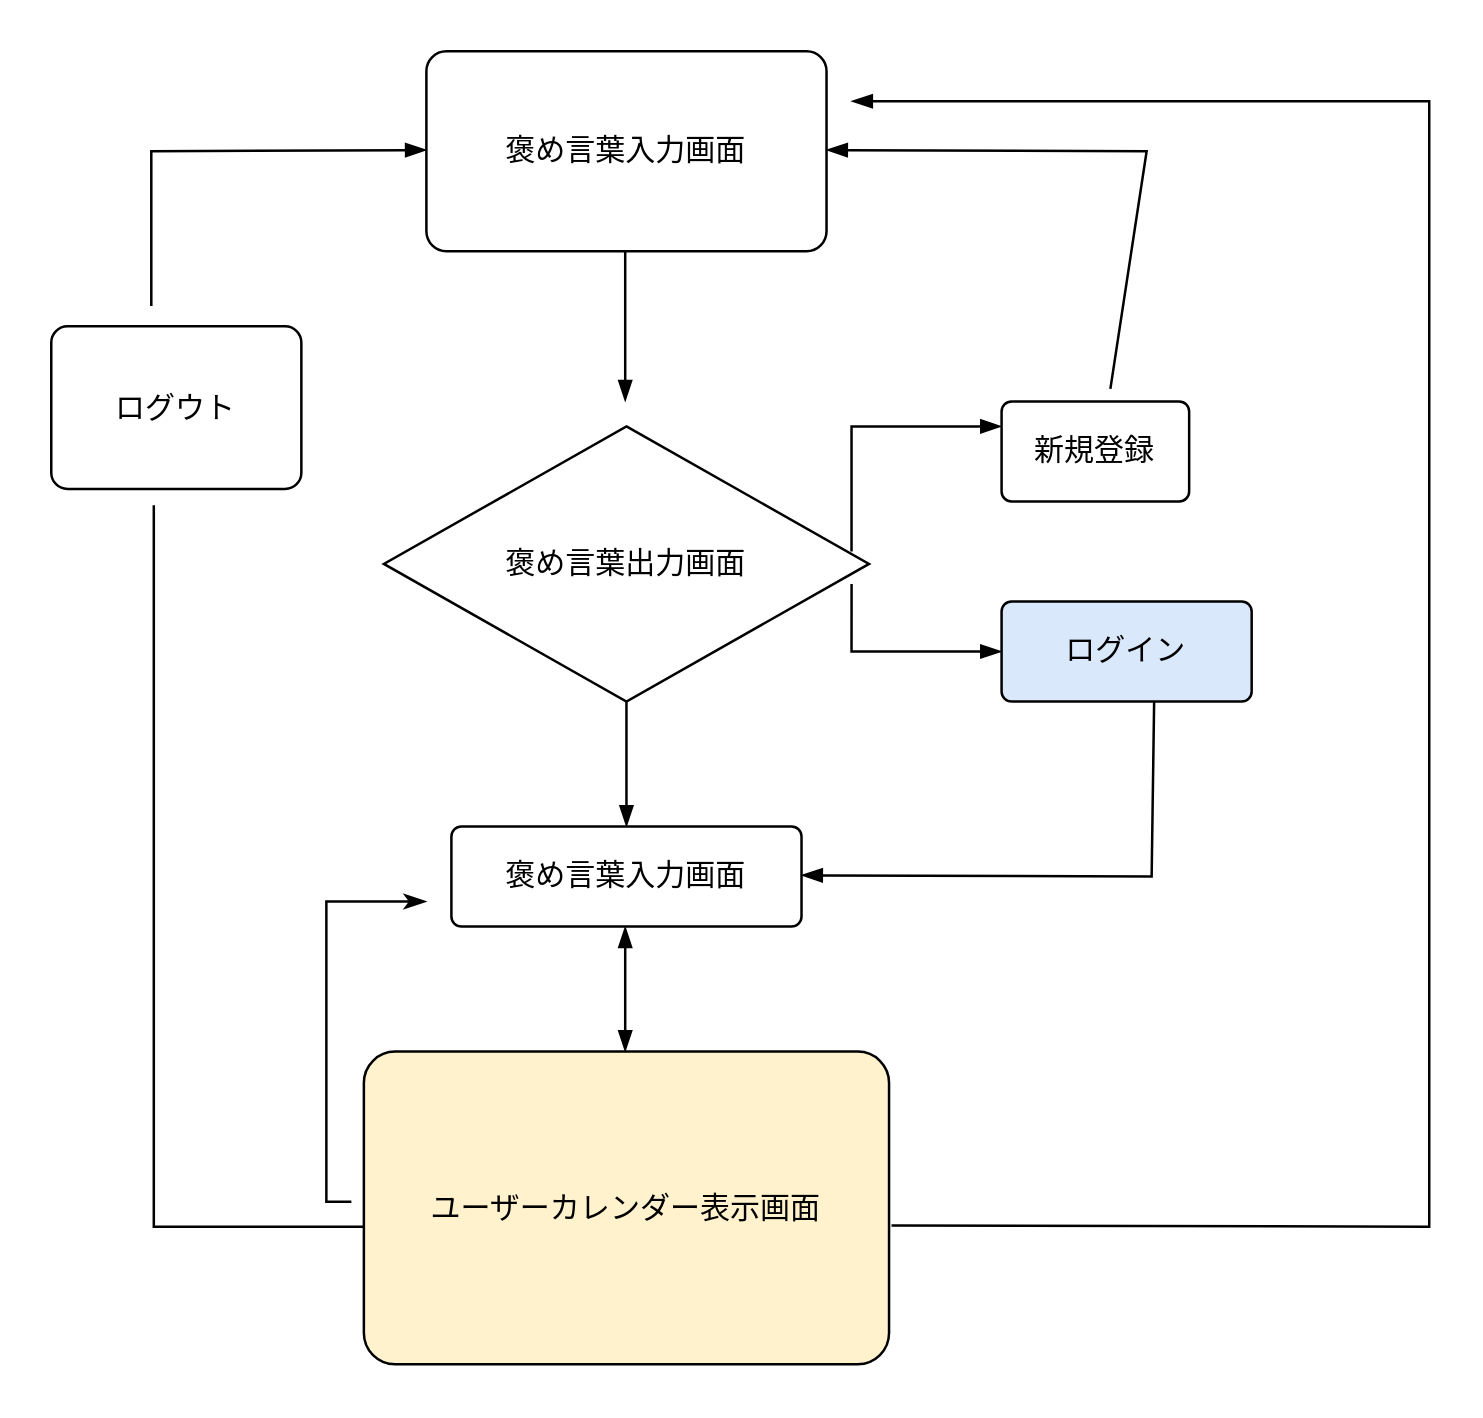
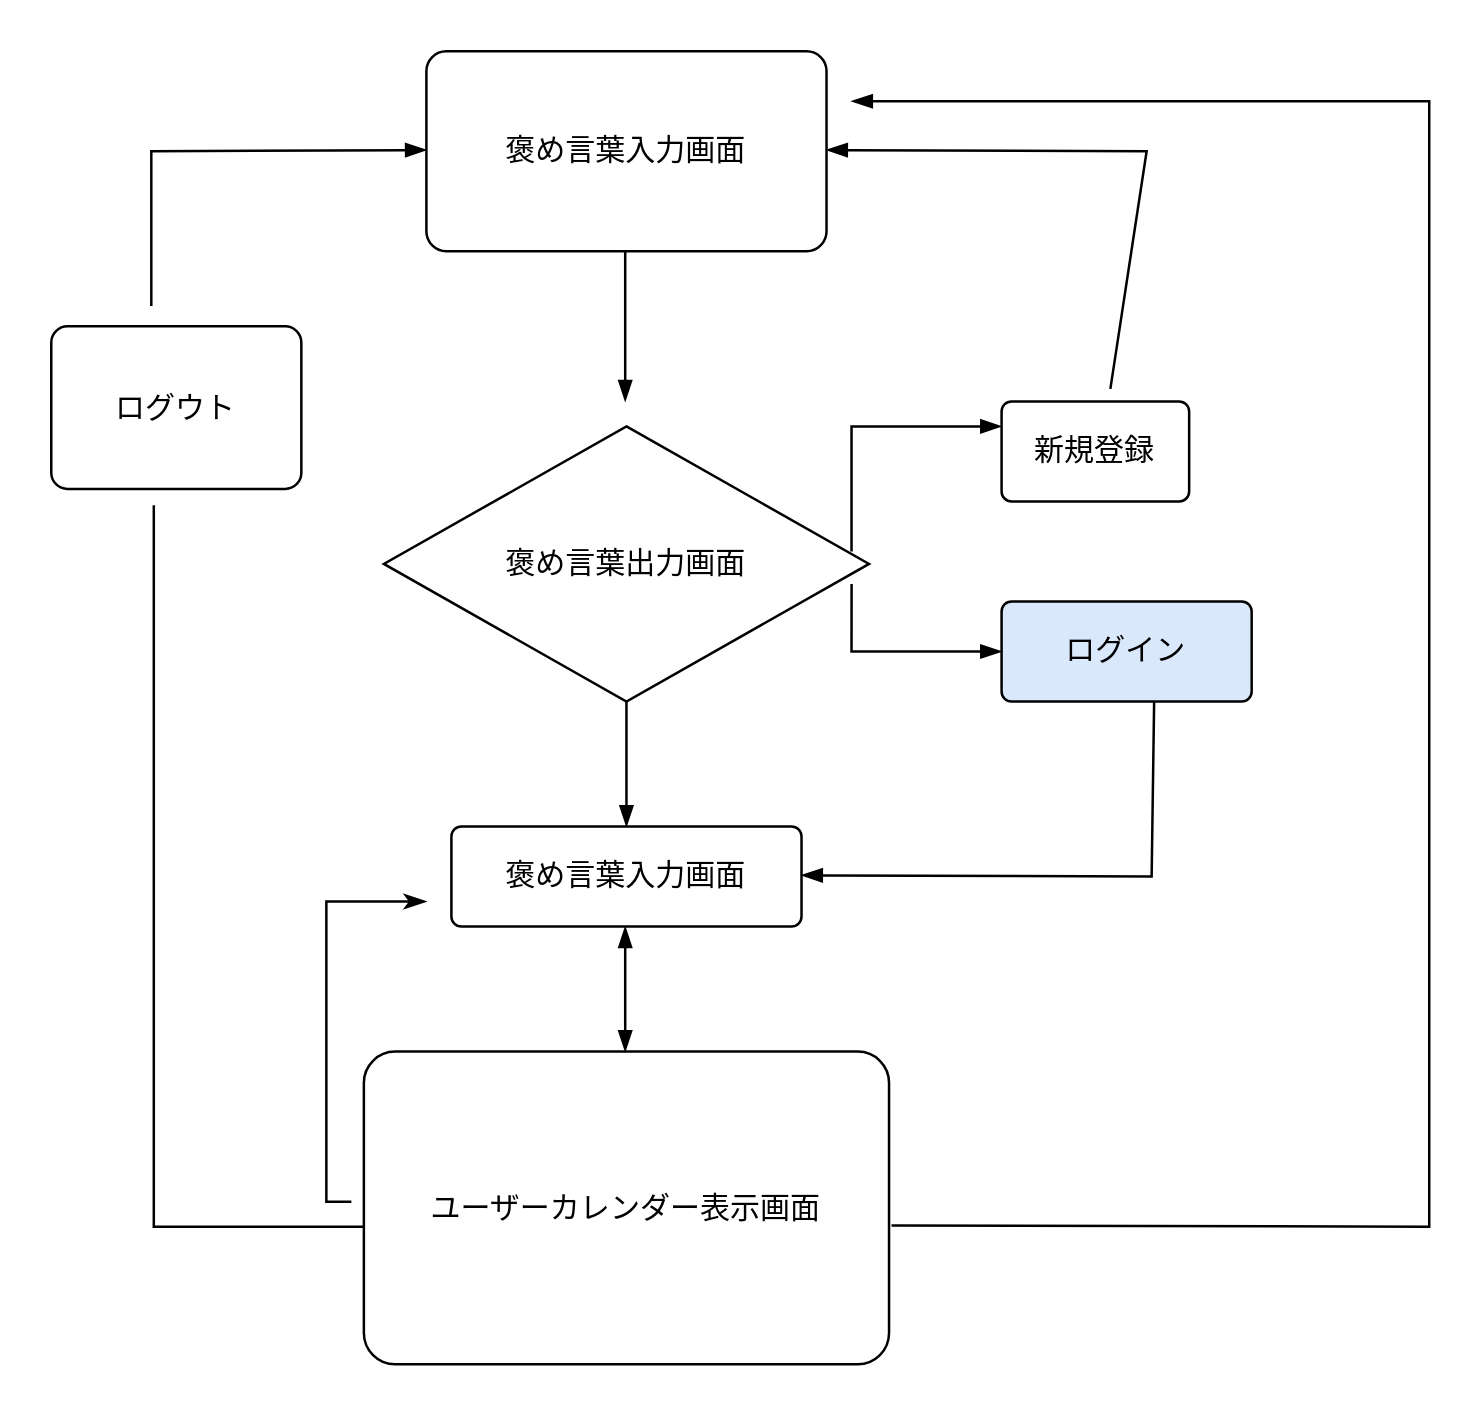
node "ユーザーカレンダー表示画面": fillcolor #fff2cc -> #ffffff
